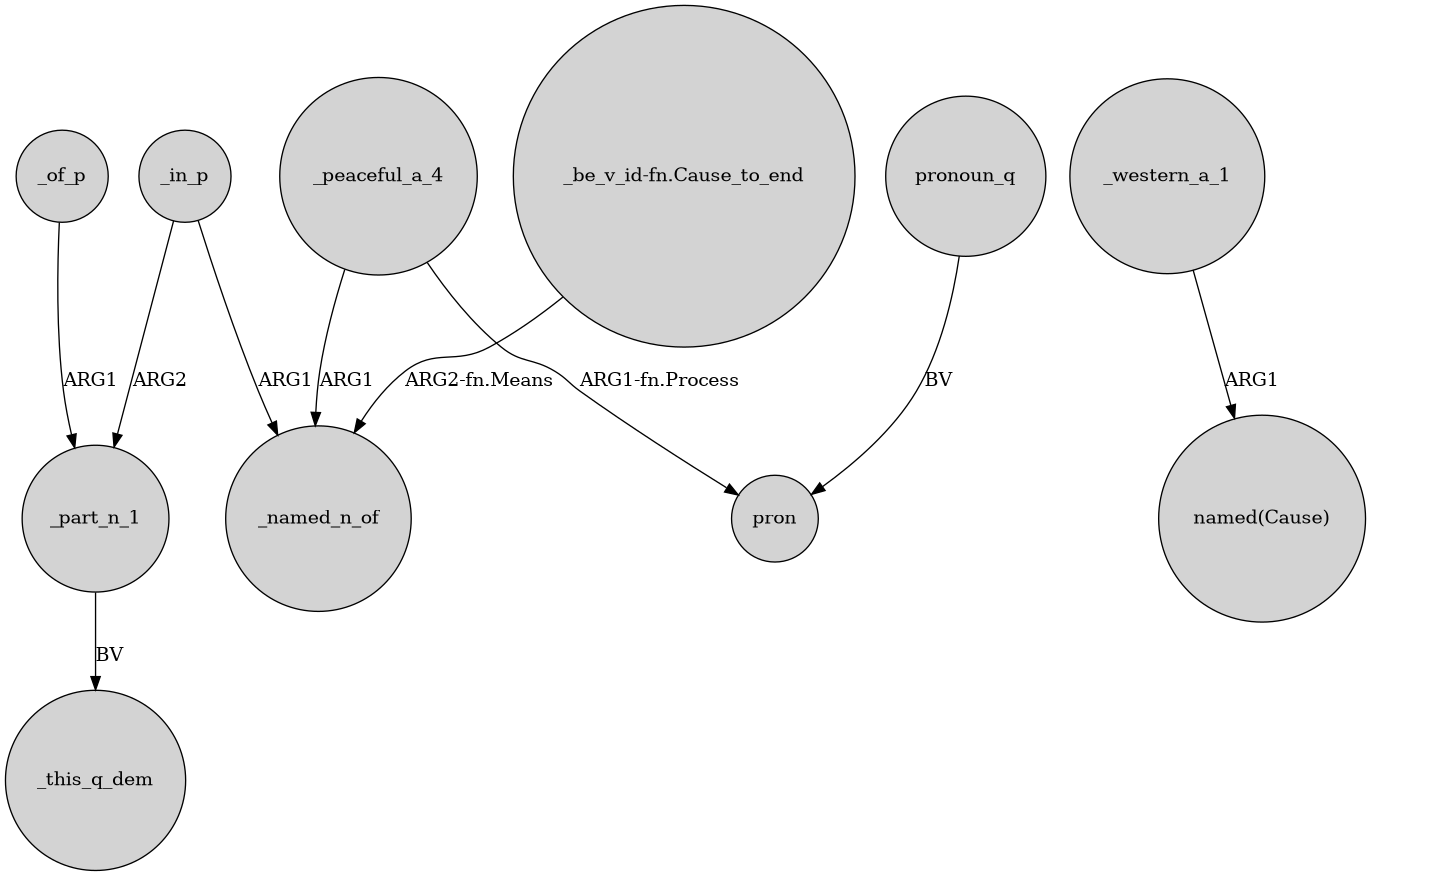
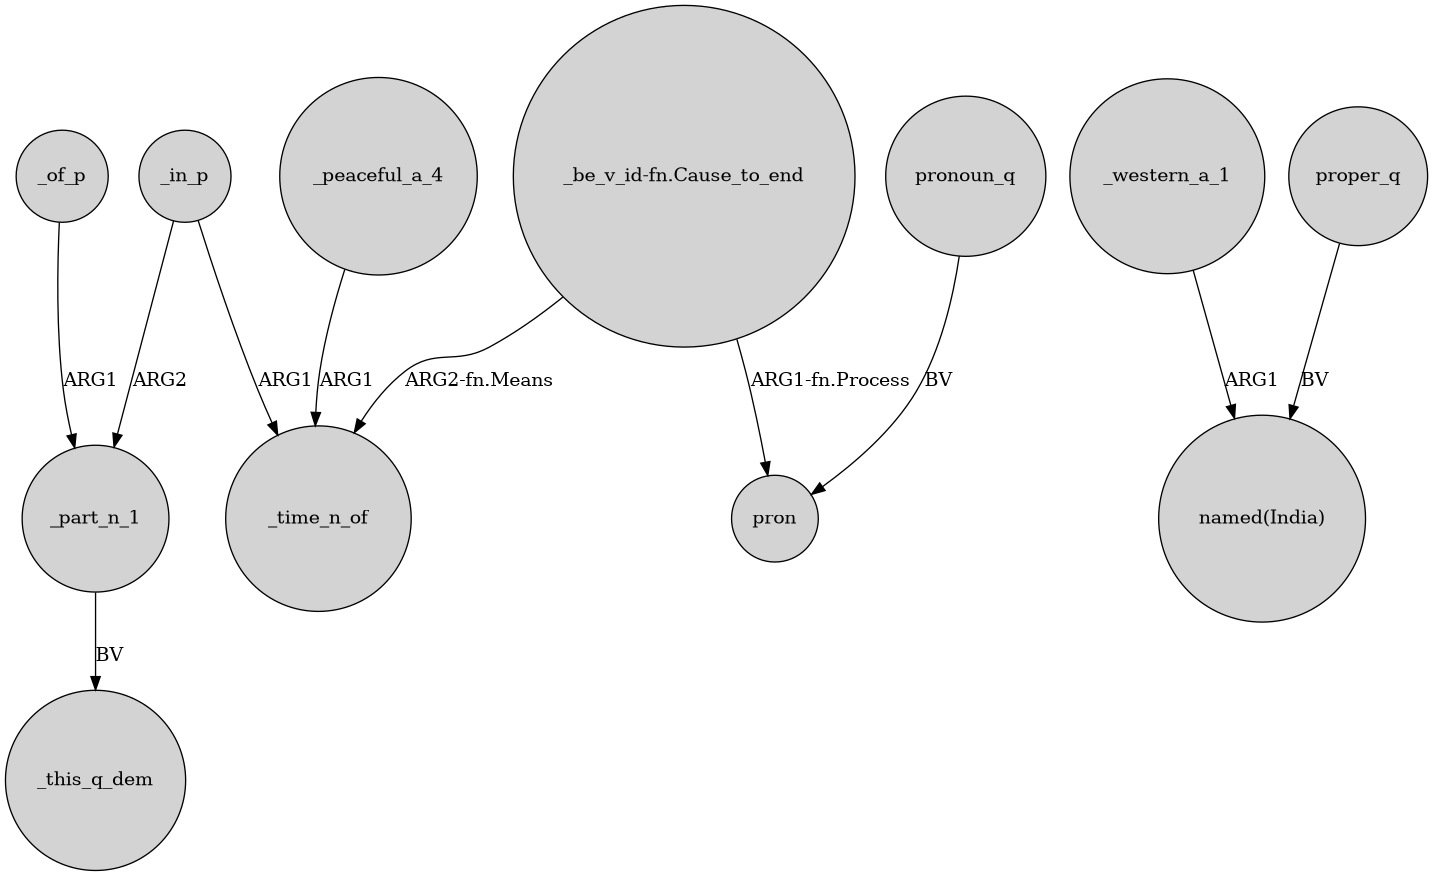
node "proper_q": added
edge "_peaceful_a_4" -> "pron": now "_be_v_id-fn.Cause_to_end" -> "pron"
node "_named_n_of": label "_named_n_of" -> "_time_n_of"
node "named(Cause)": label "named(Cause)" -> "named(India)"
